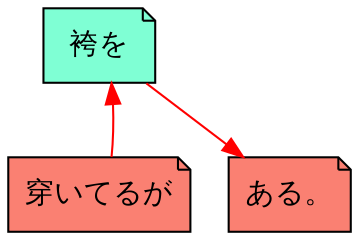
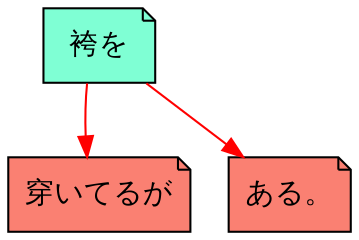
edge "穿いてるが" -> "袴を": reversed
